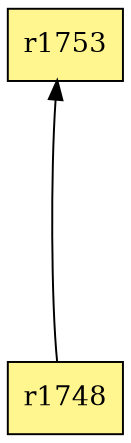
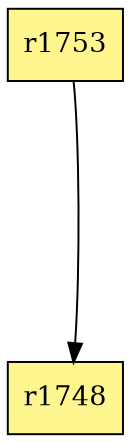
edge "r1748" -> "r1753": reversed
